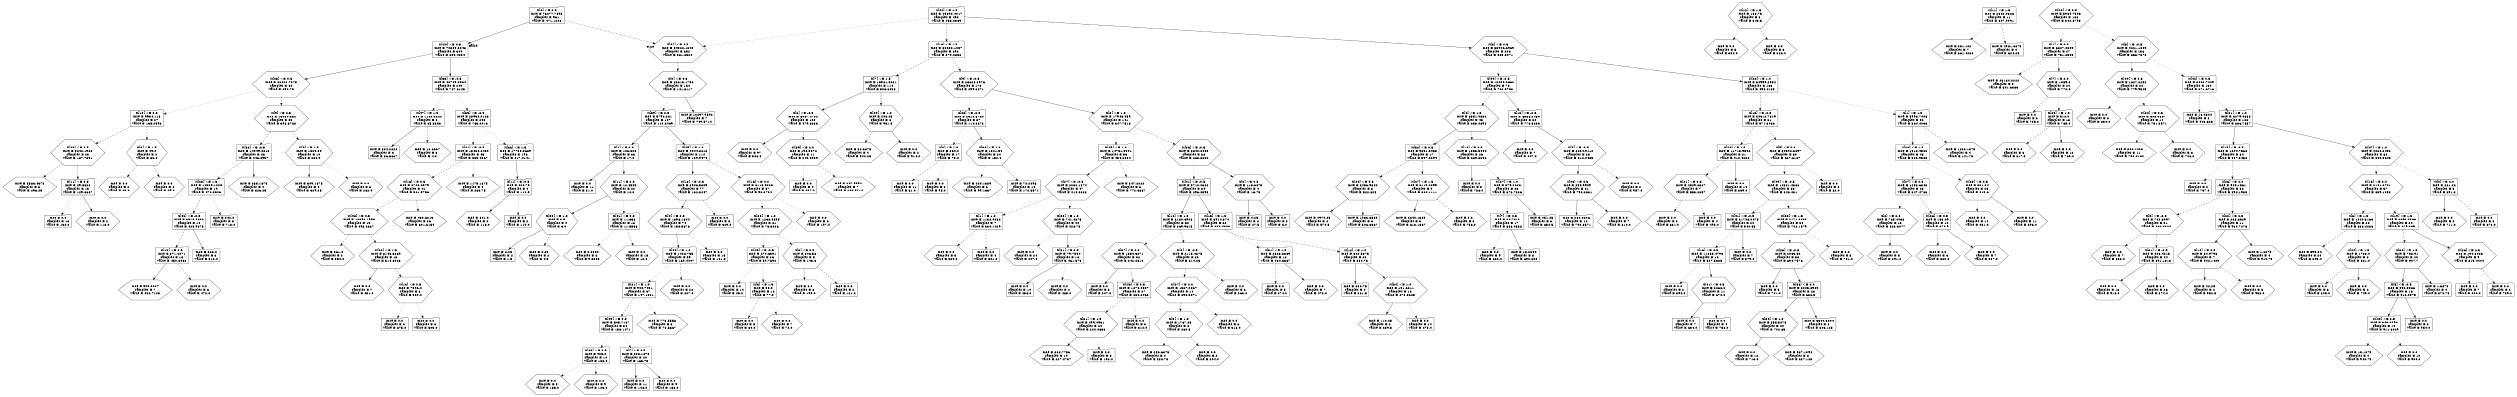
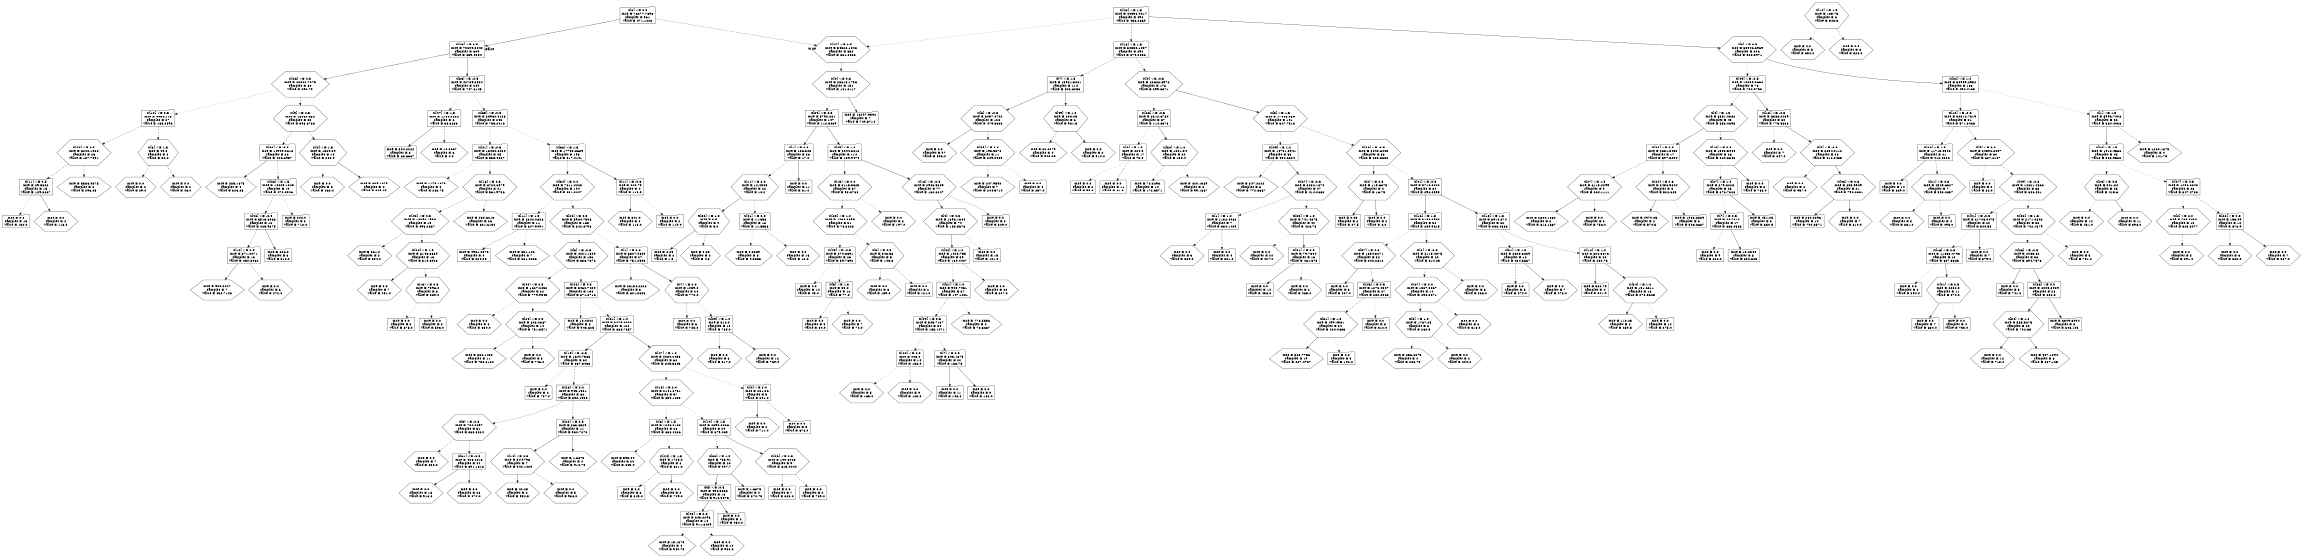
node "X[34] <= 0.0 mse = 7811.4023 samples = 194 value = 831.8247": added
